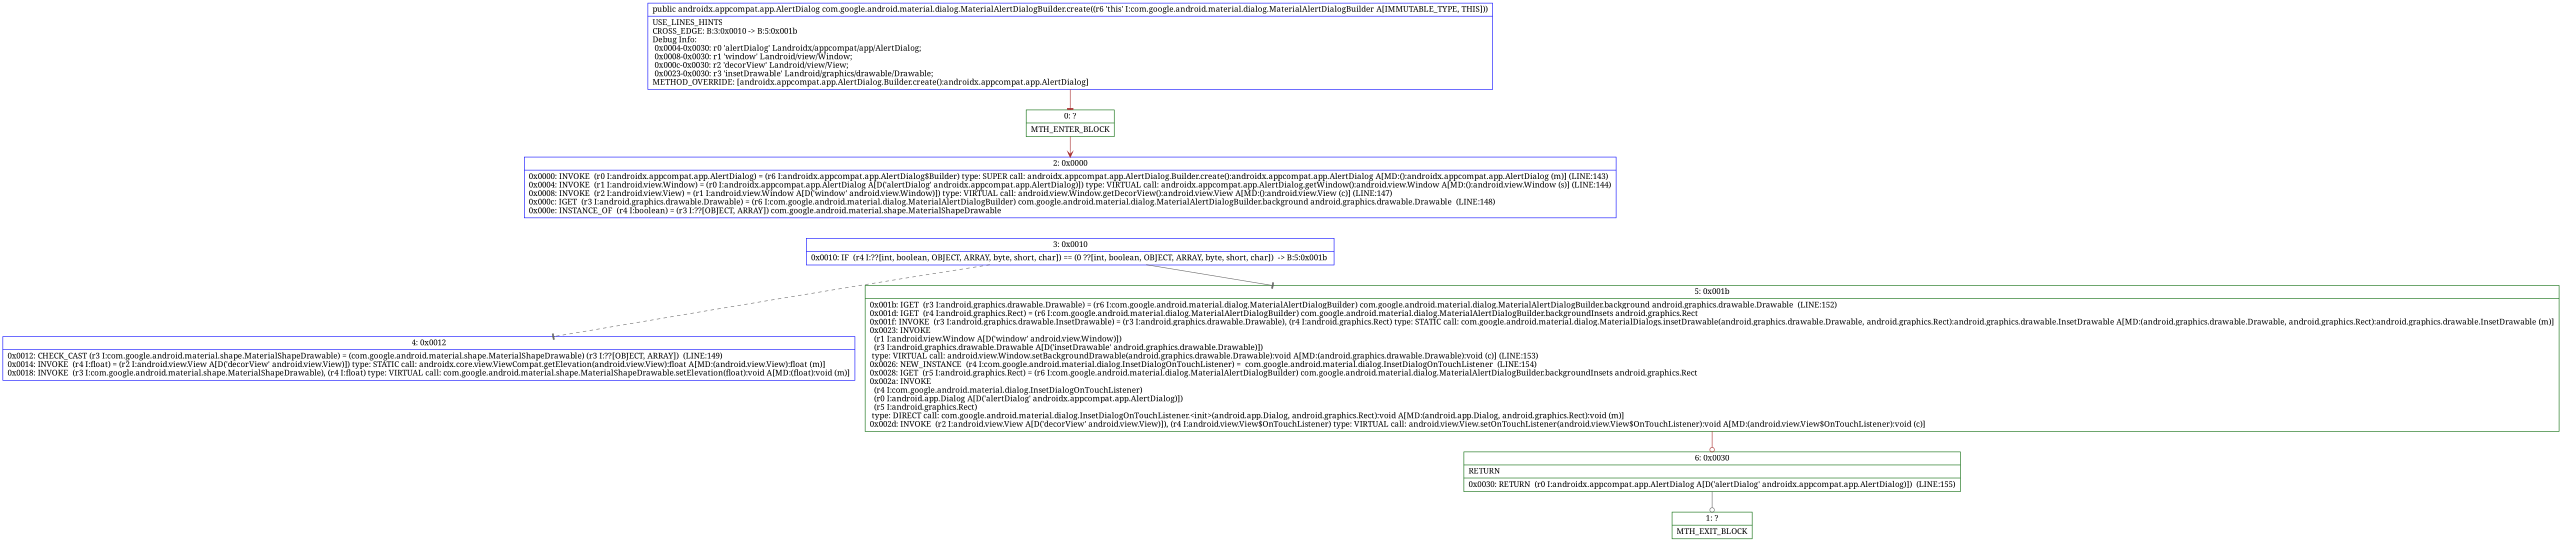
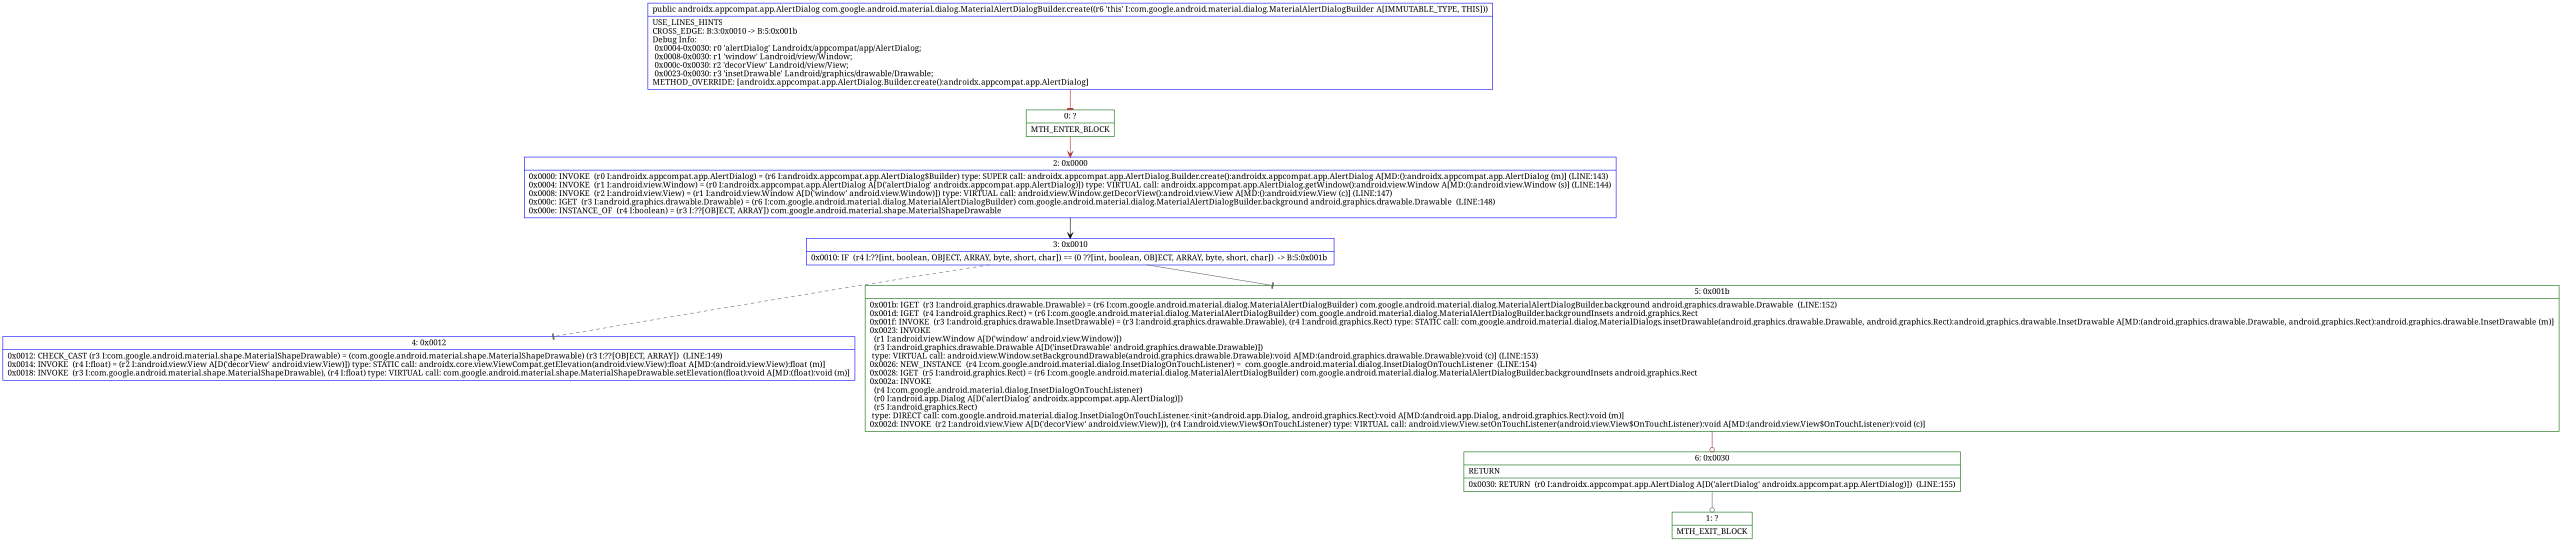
edge "2: 0x0000" -> "3: 0x0010": added
